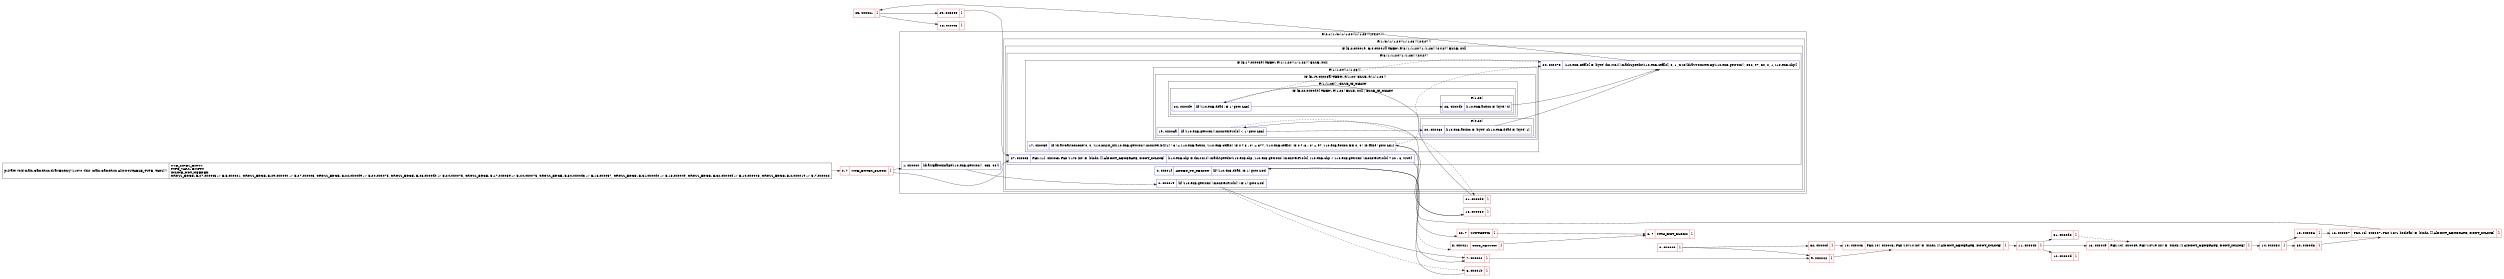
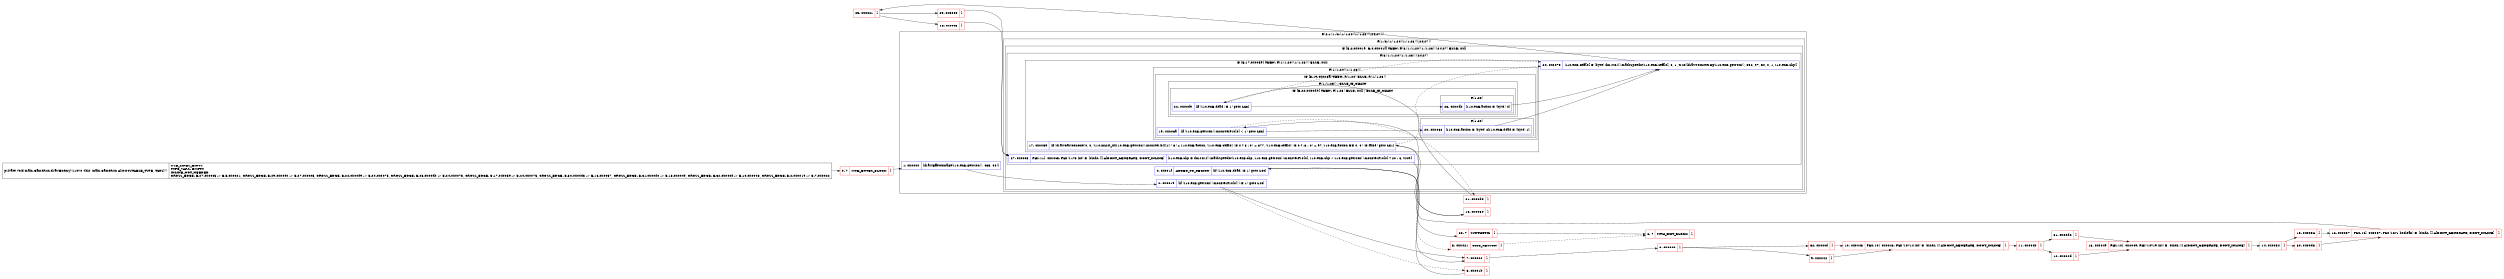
cluster "R(4:20)": label "R(4:20)" -> "R(1:20)"
edge "0: ?" -> "27: 0x00c5": now "26: 0x00c3" -> "27: 0x00c5"
edge "5: 0x0021" -> "6: ?": style solid -> dashed
edge "31: 0x00d0" -> "13: 0x004e": style dashed -> solid
edge "11: 0x004b" -> "13: 0x004e": now "12: 0x004d" -> "13: 0x004e"
edge "7: 0x0022" -> "9: 0x0042": now "7: 0x0022" -> "8: 0x0040"
